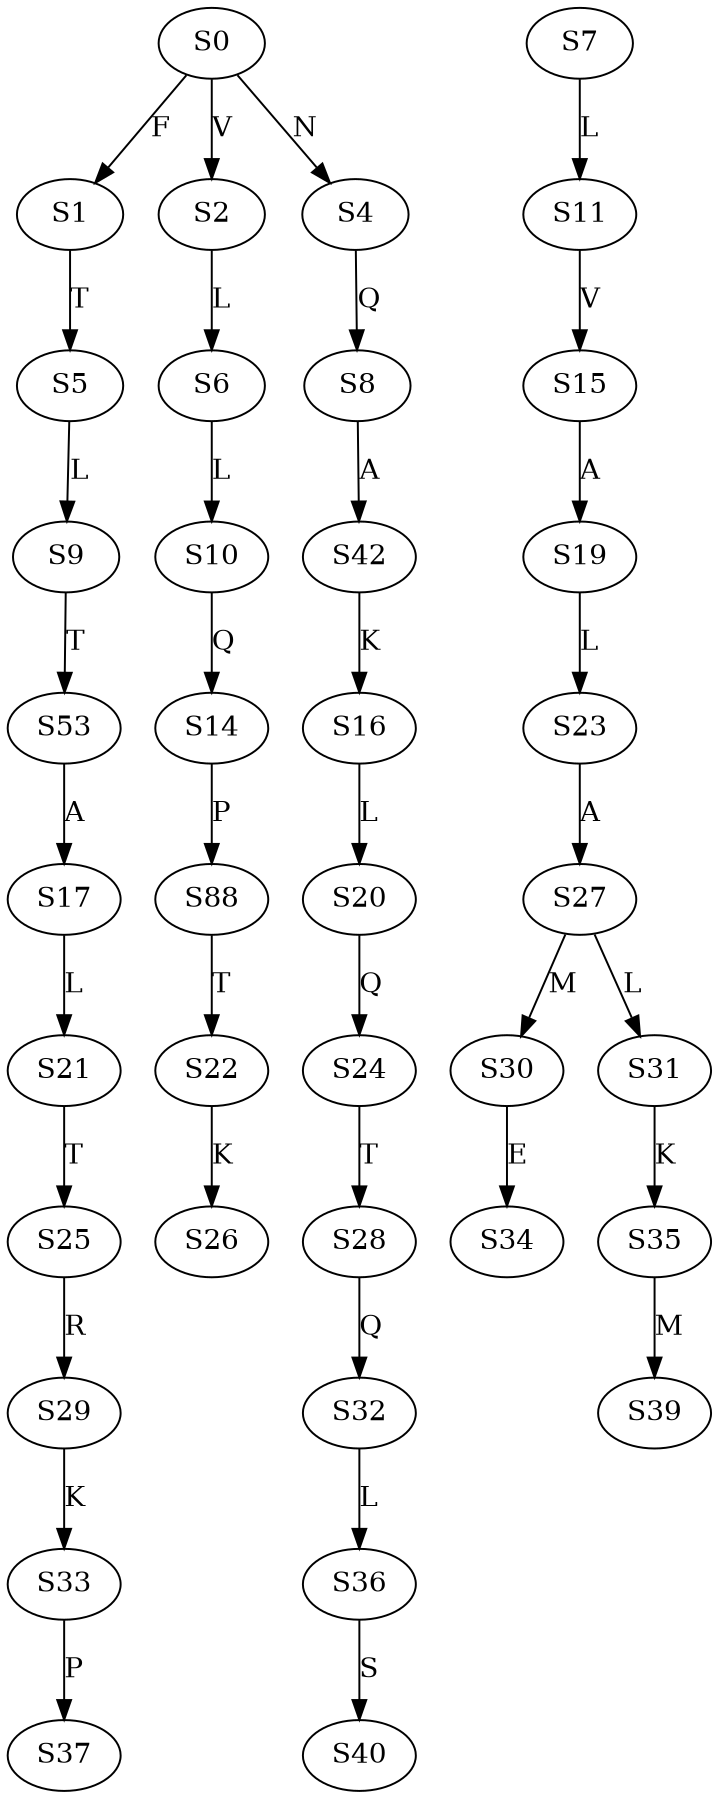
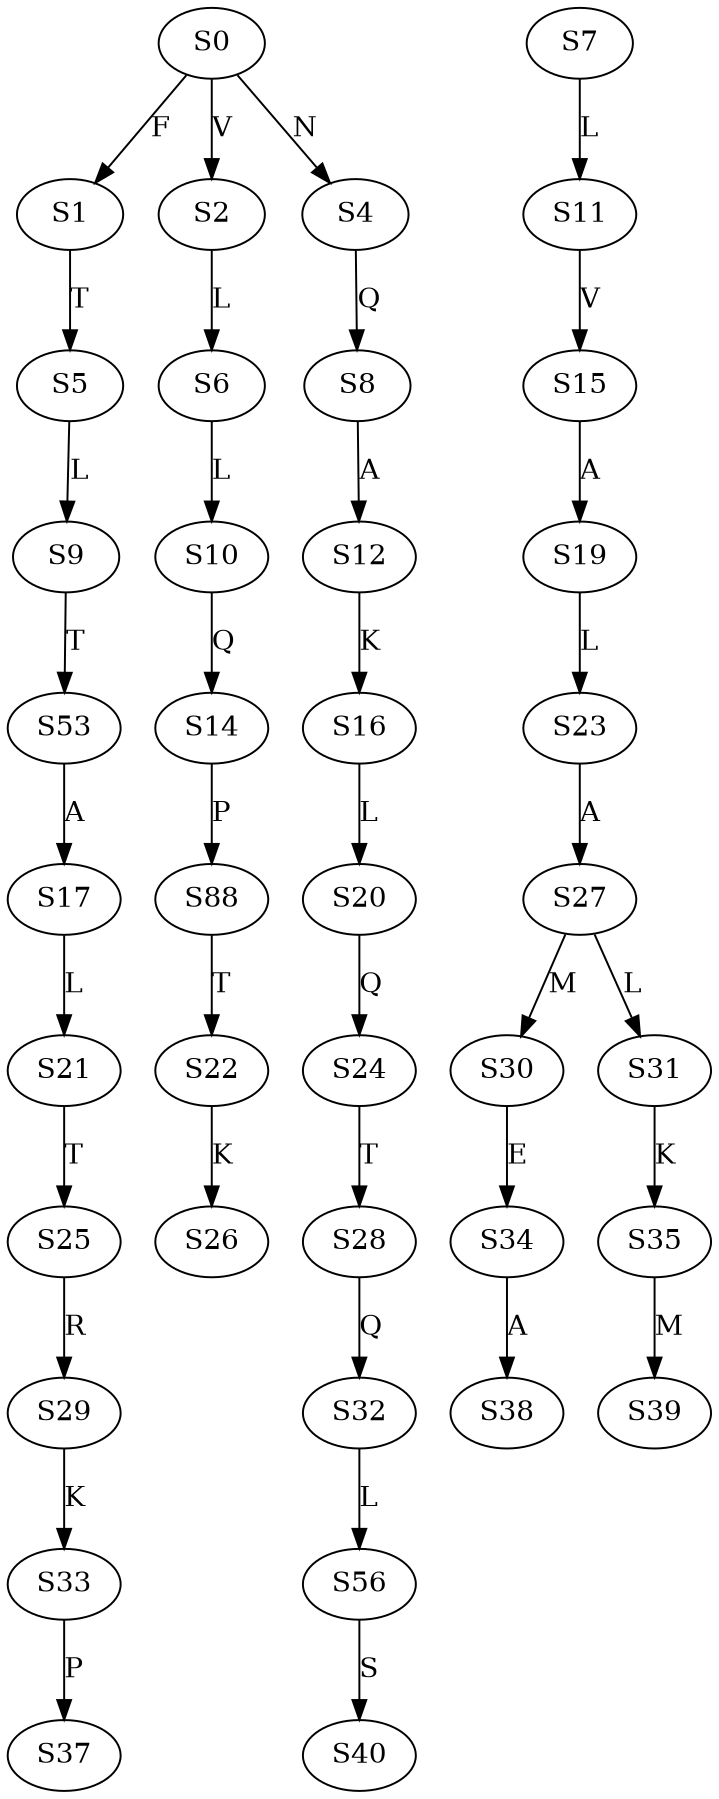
node "S42": label "S42" -> "S12"
node "S38": added
node "S36": label "S36" -> "S56"
